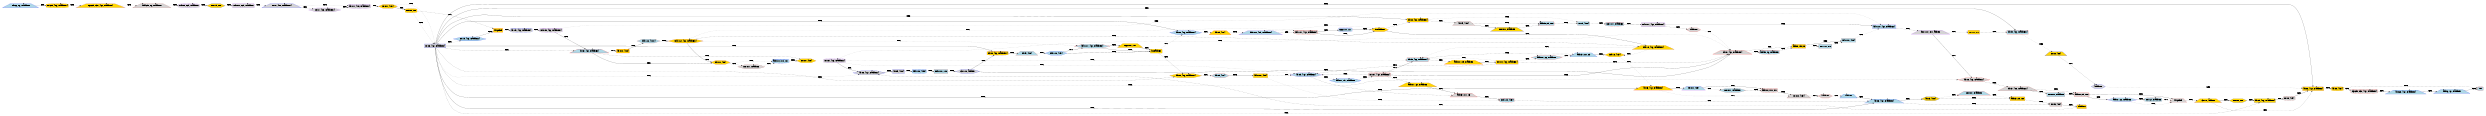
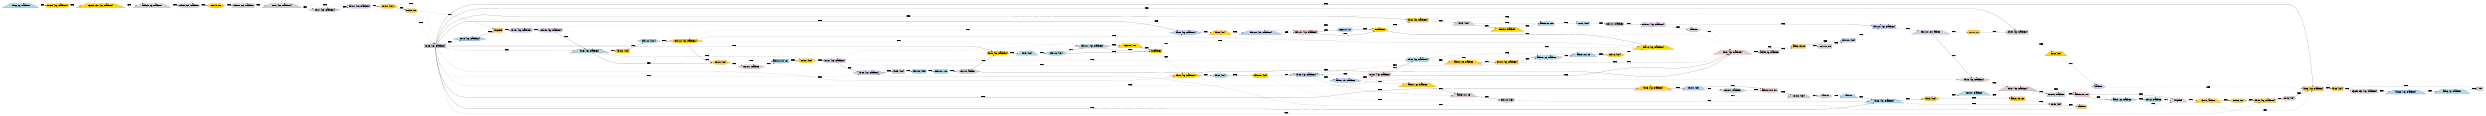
edge "ldrb w8 , [ sp , # address ]" -> "strb w8 , [ x9 ]": reversed
edge "str x10 , [ x8 ]" -> "str xzr , [ sp , # address ]": added, label "CFG"
edge "str x11 , [ sp , # address ]" -> "add x11 , sp , # address": now "add x11 , x9 , # address" -> "add x11 , sp , # address"
